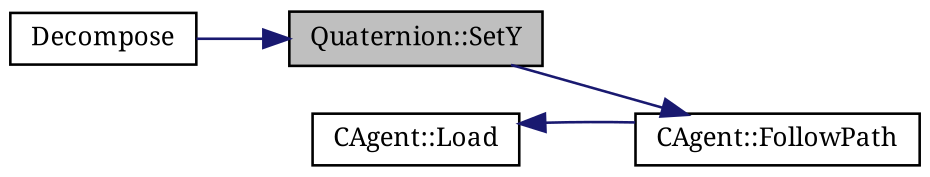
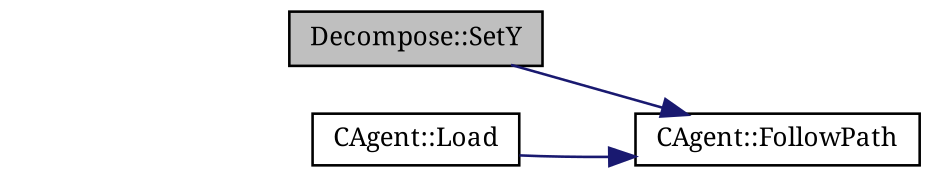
node "Decompose": removed
node "Quaternion::SetY": label "Quaternion::SetY" -> "Decompose::SetY"
edge "CAgent::FollowPath" -> "CAgent::Load": reversed
